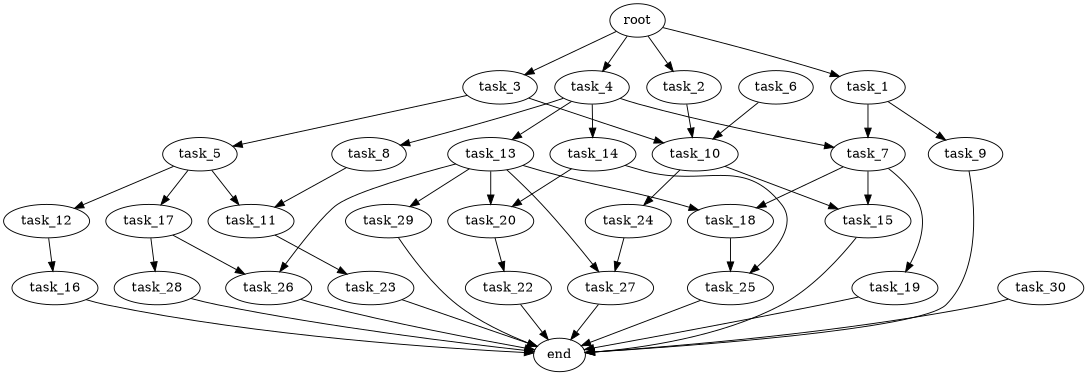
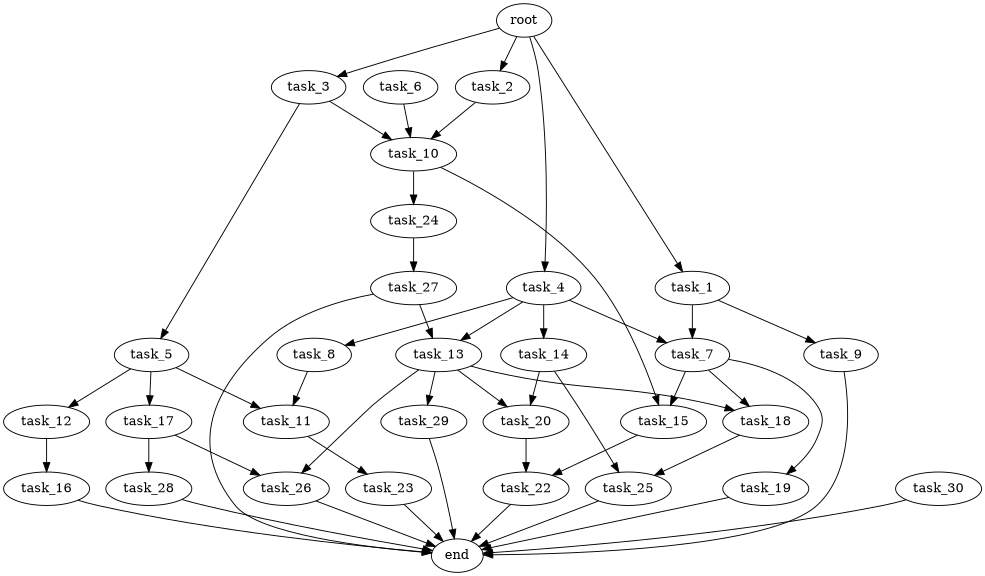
edge "task_13" -> "task_27": reversed
edge "task_15" -> "end": now "task_15" -> "task_22"
